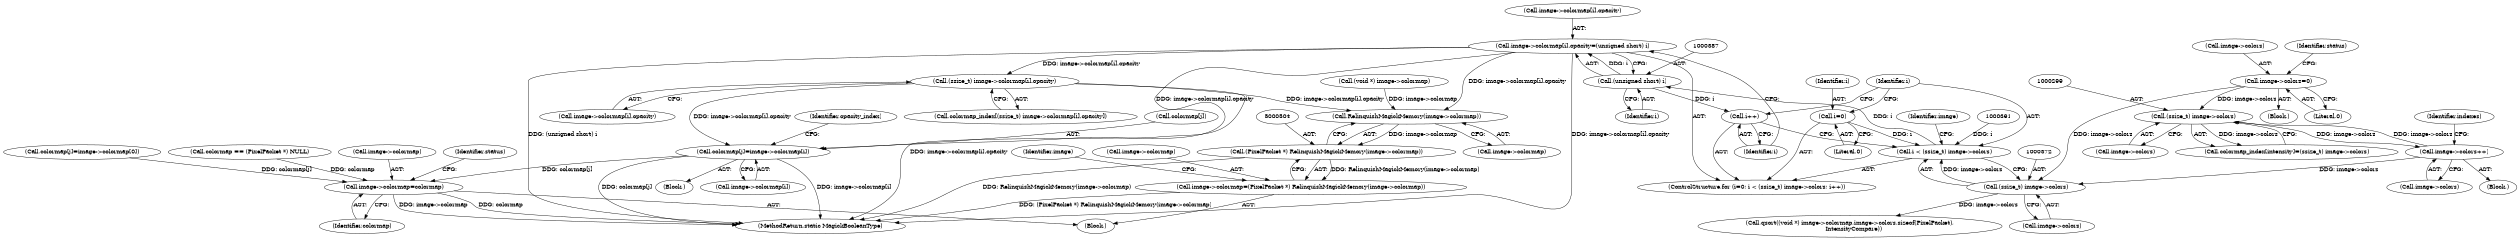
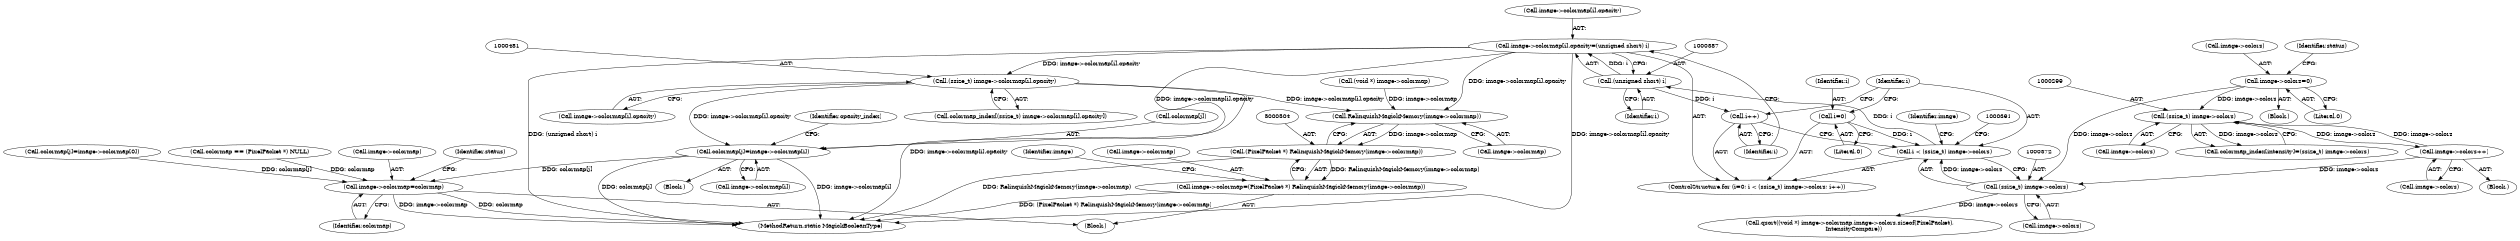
node "1000481": added
node "(Identifier,indexes)": removed
edge "1000391" -> "(Call,i < (ssize_t) image->colors)": label "DDG: i" -> "CFG: "
